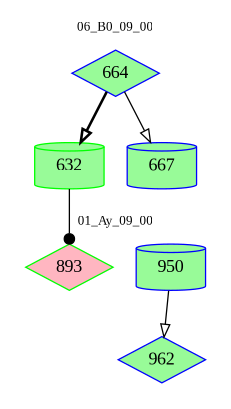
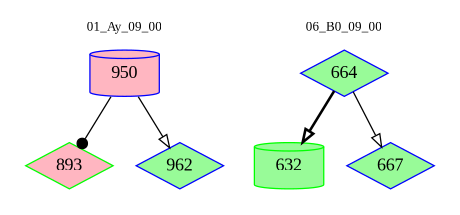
node "667": shape cylinder -> diamond
edge "632" -> "893": now "950" -> "893"
node "950": fillcolor palegreen -> lightpink
